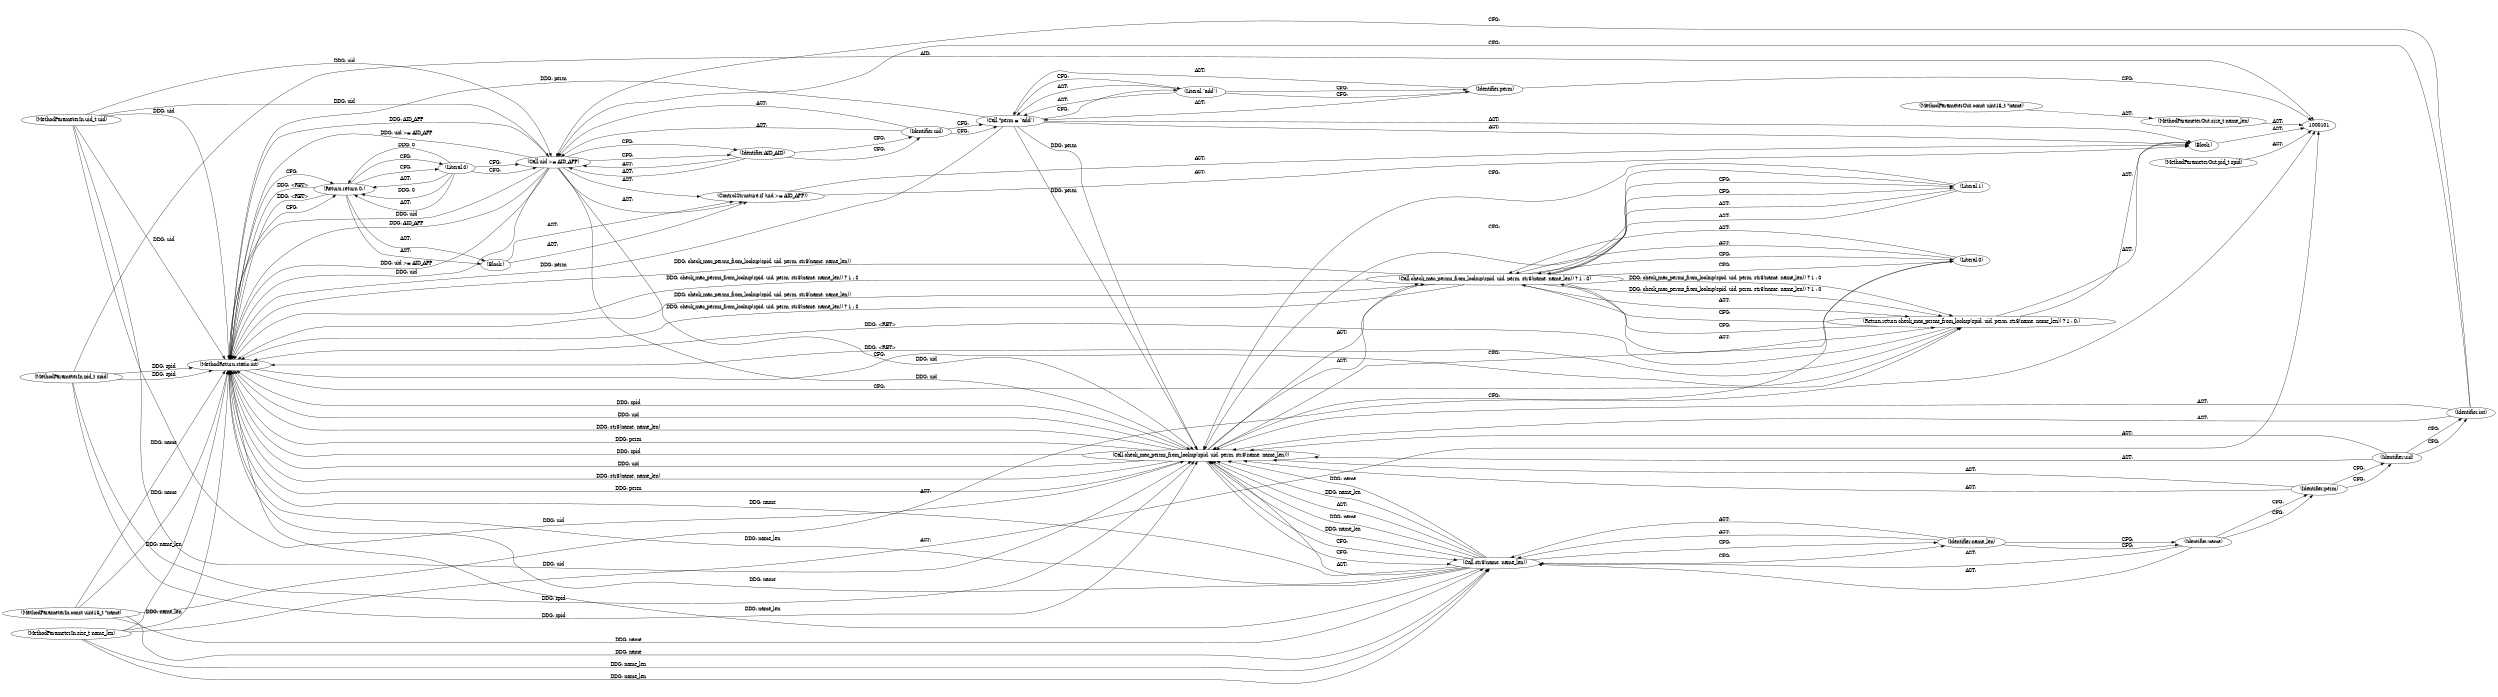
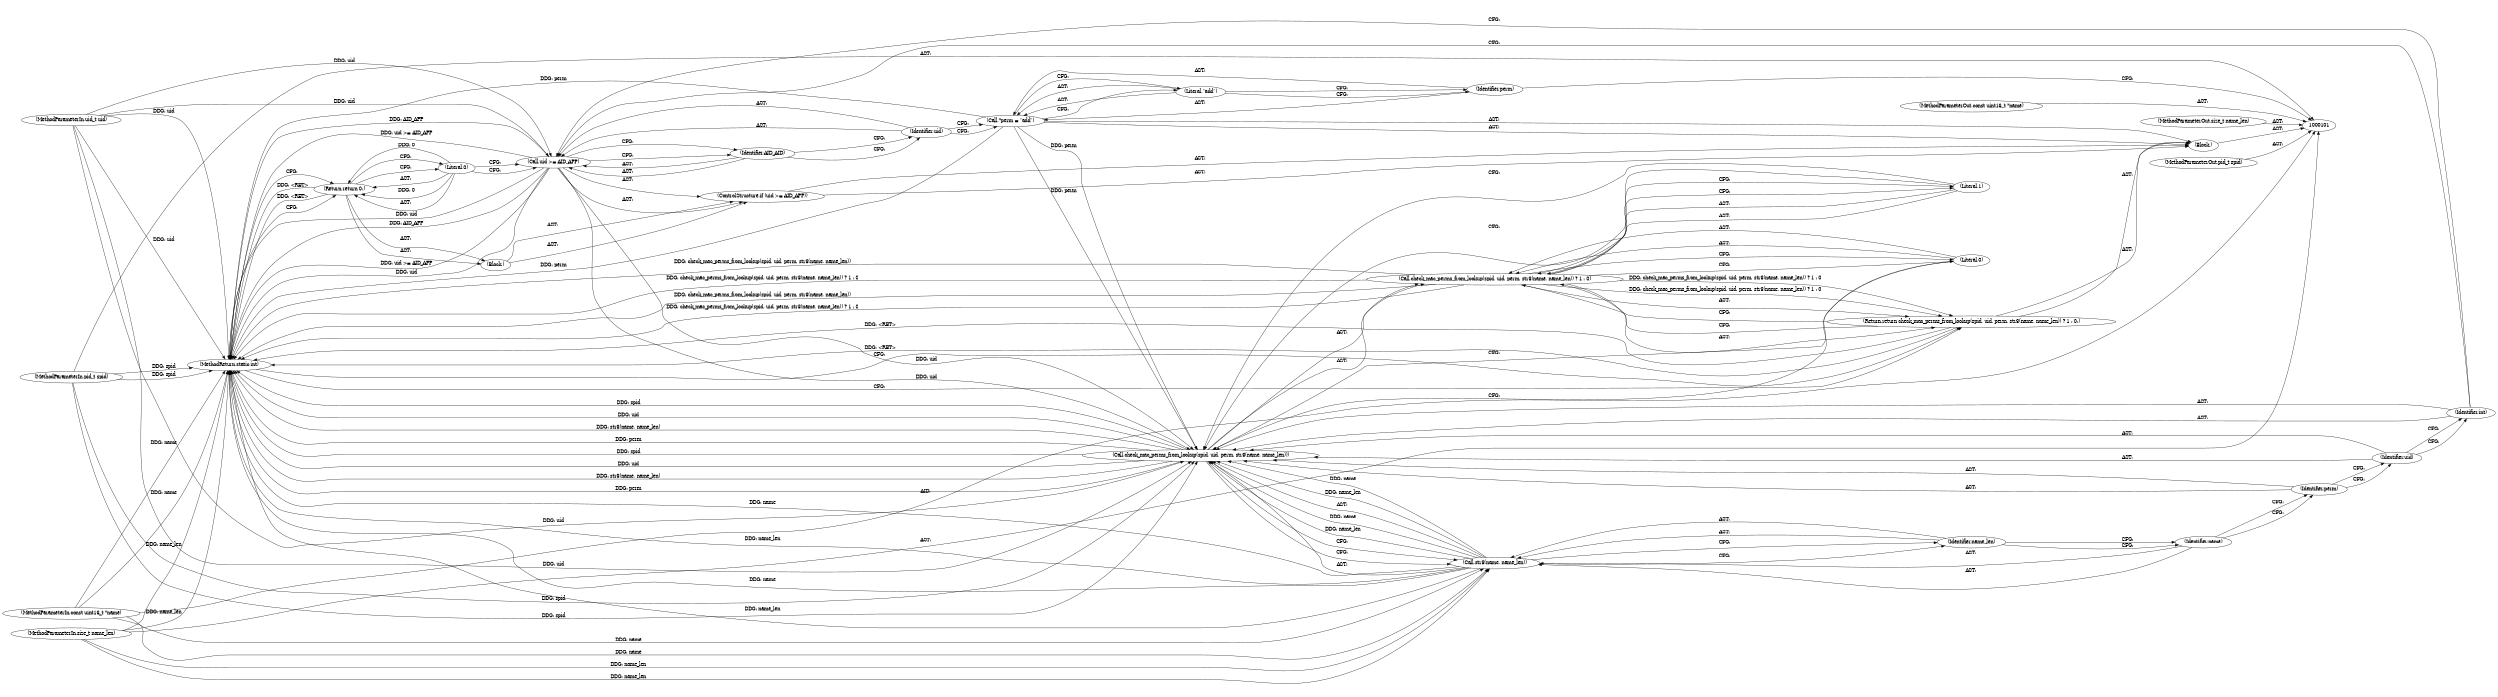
edge "(MethodParameterIn,pid_t spid)" -> "1000101": label "AID: " -> "AST: "
edge "(MethodParameterOut,const uint16_t *name)" -> "(MethodParameterOut,size_t name_len)": now "(MethodParameterOut,const uint16_t *name)" -> "1000101"
edge "(MethodParameterIn,const uint16_t *name)" -> "1000101": label "AST: " -> "AID: "
